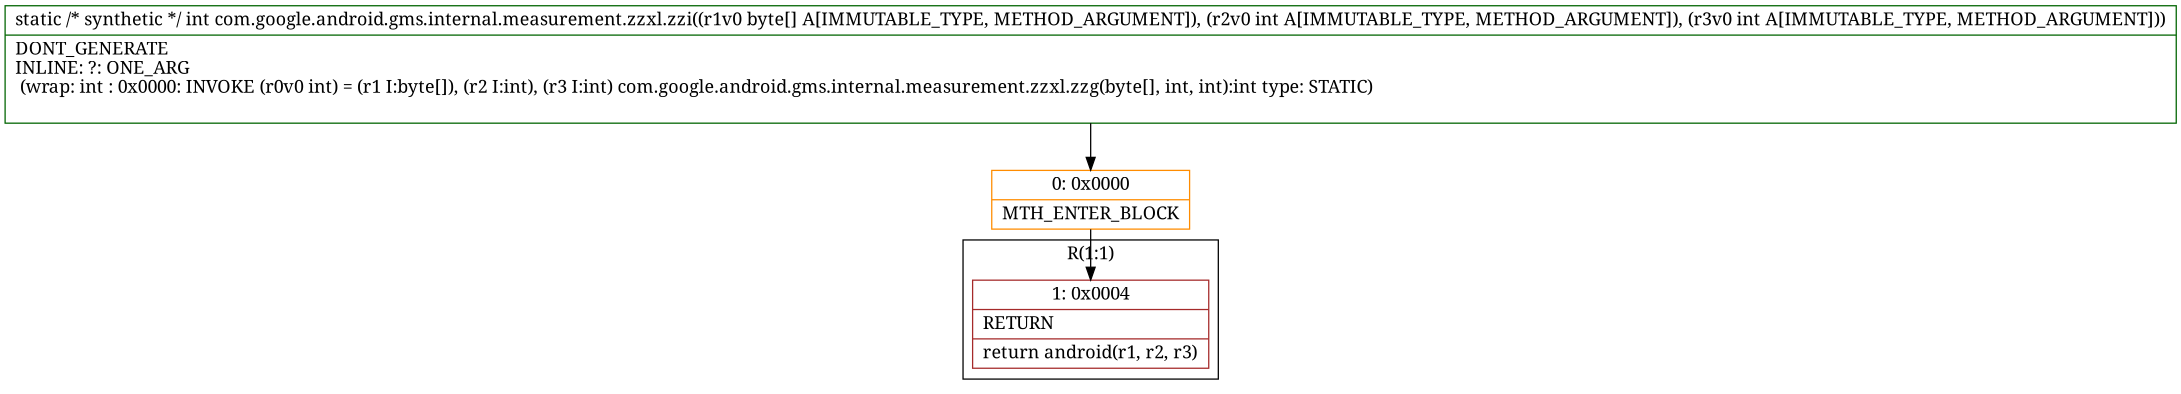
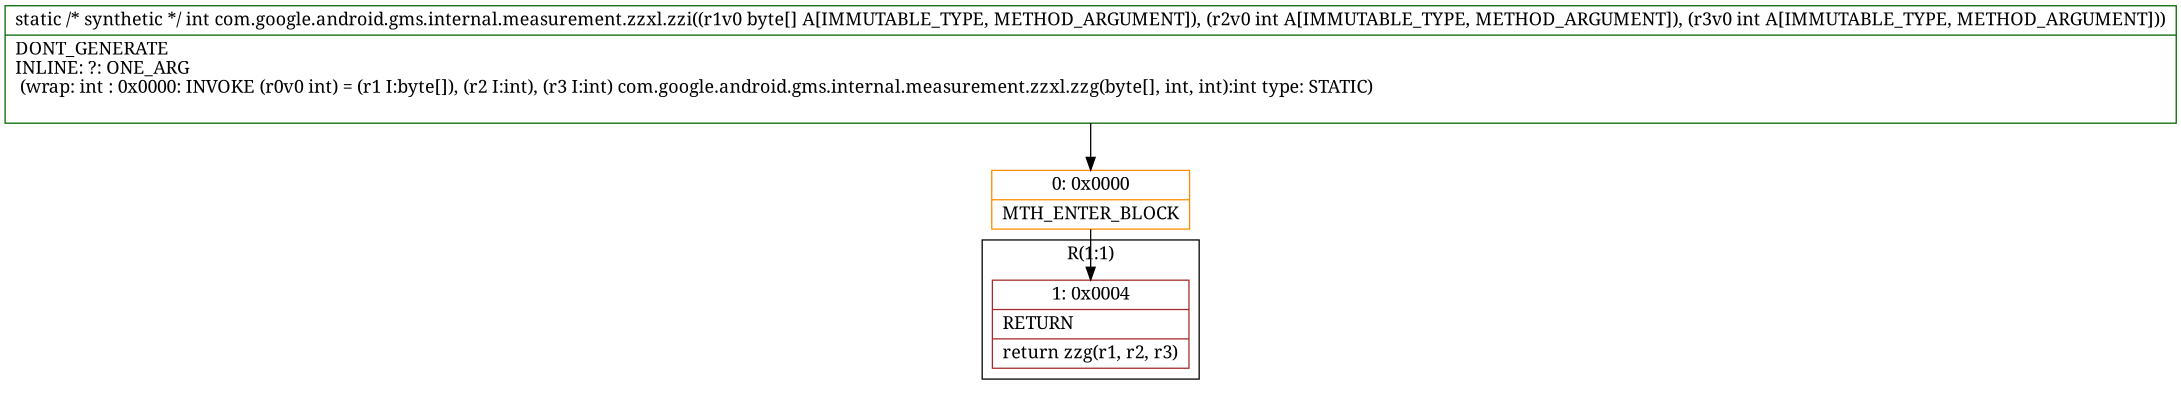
node "1: 0x0004": text "return android(r1, r2, r3)" -> "return zzg(r1, r2, r3)"
